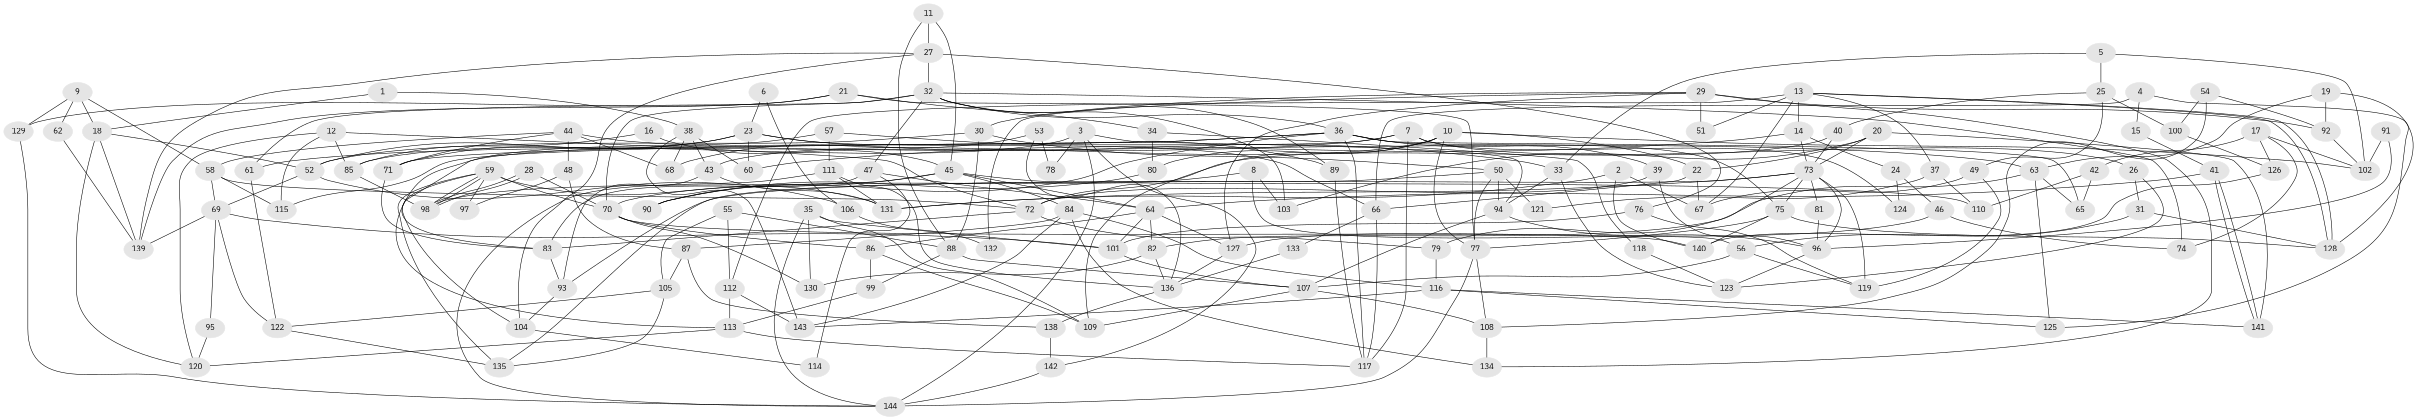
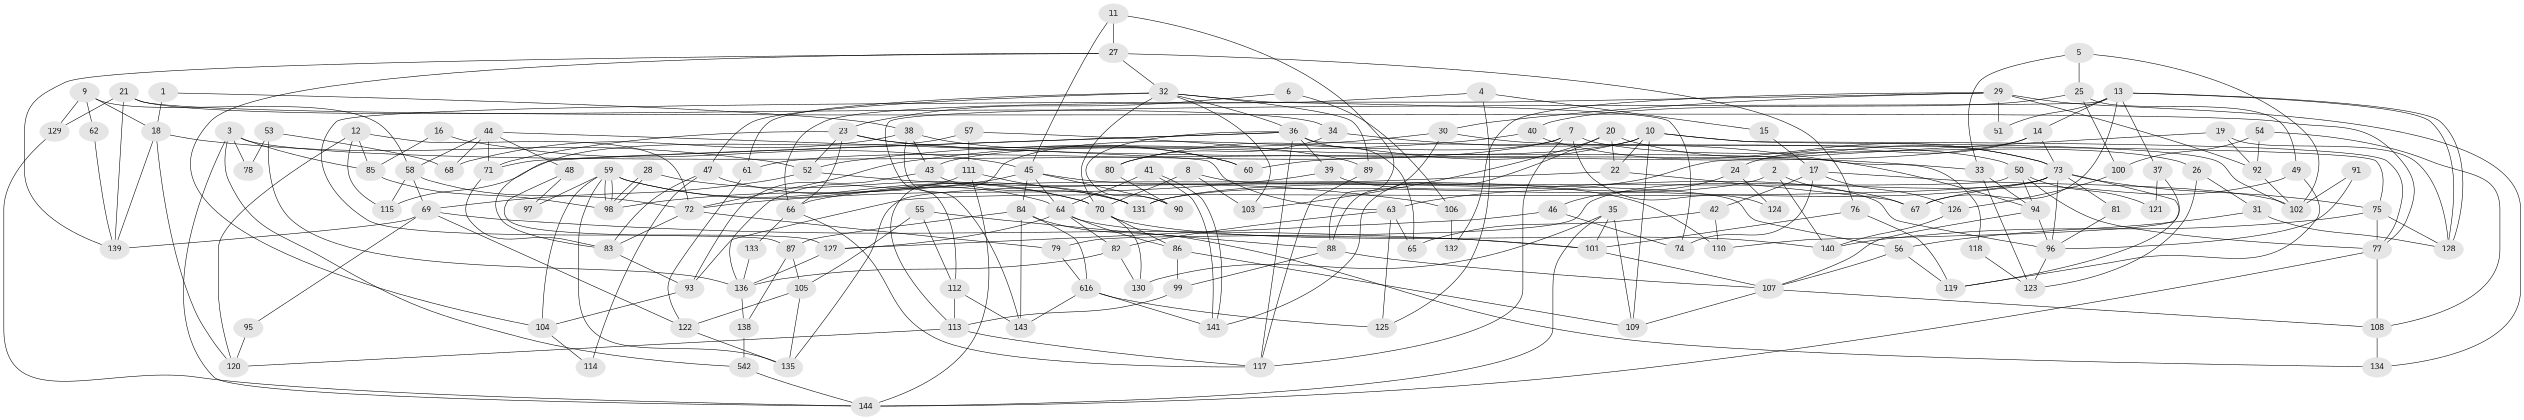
edge "15" -- "41": now "15" -- "17"
node "116": label "116" -> "616"
node "142": label "142" -> "542"
